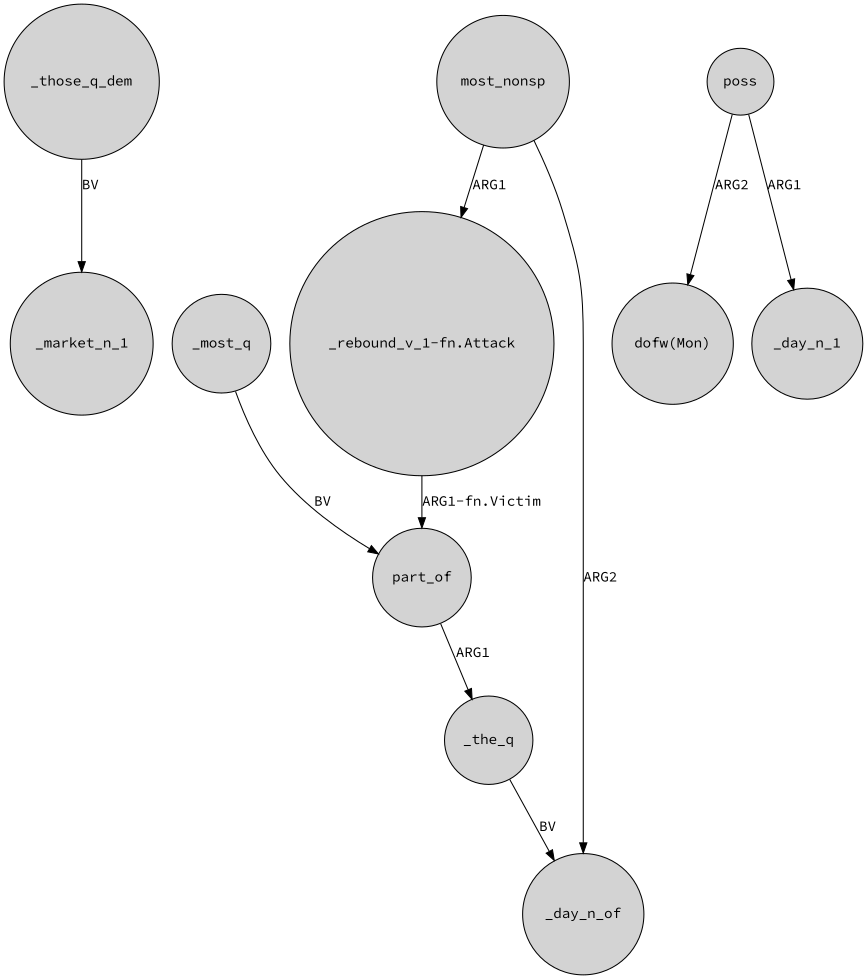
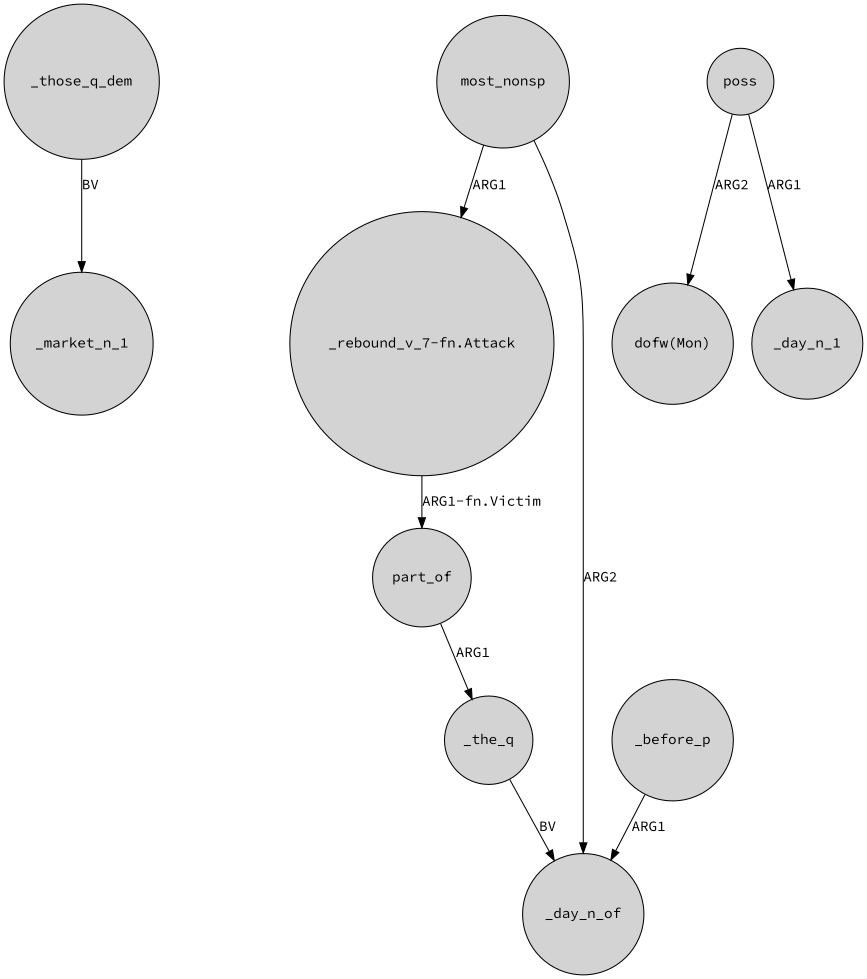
node "_most_q": removed
node "_rebound_v_1-fn.Attack": label "_rebound_v_1-fn.Attack" -> "_rebound_v_7-fn.Attack"
node "_before_p": added
